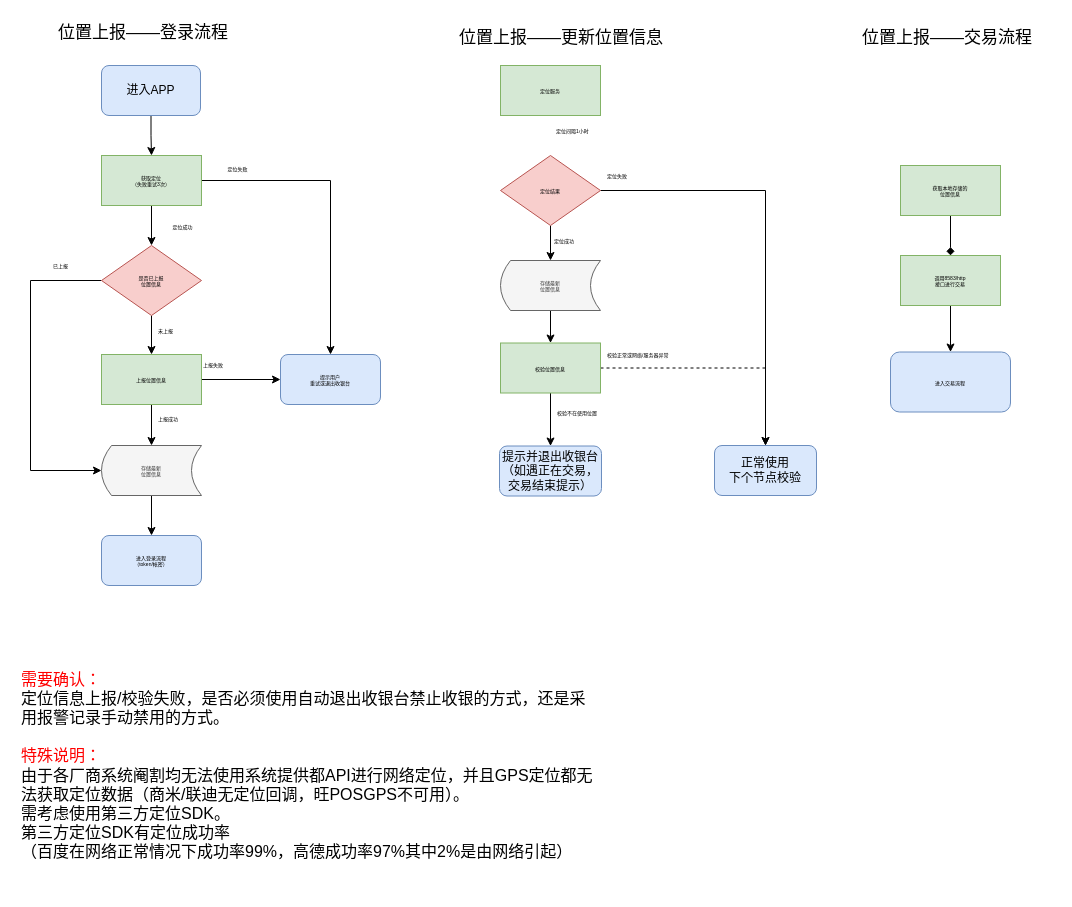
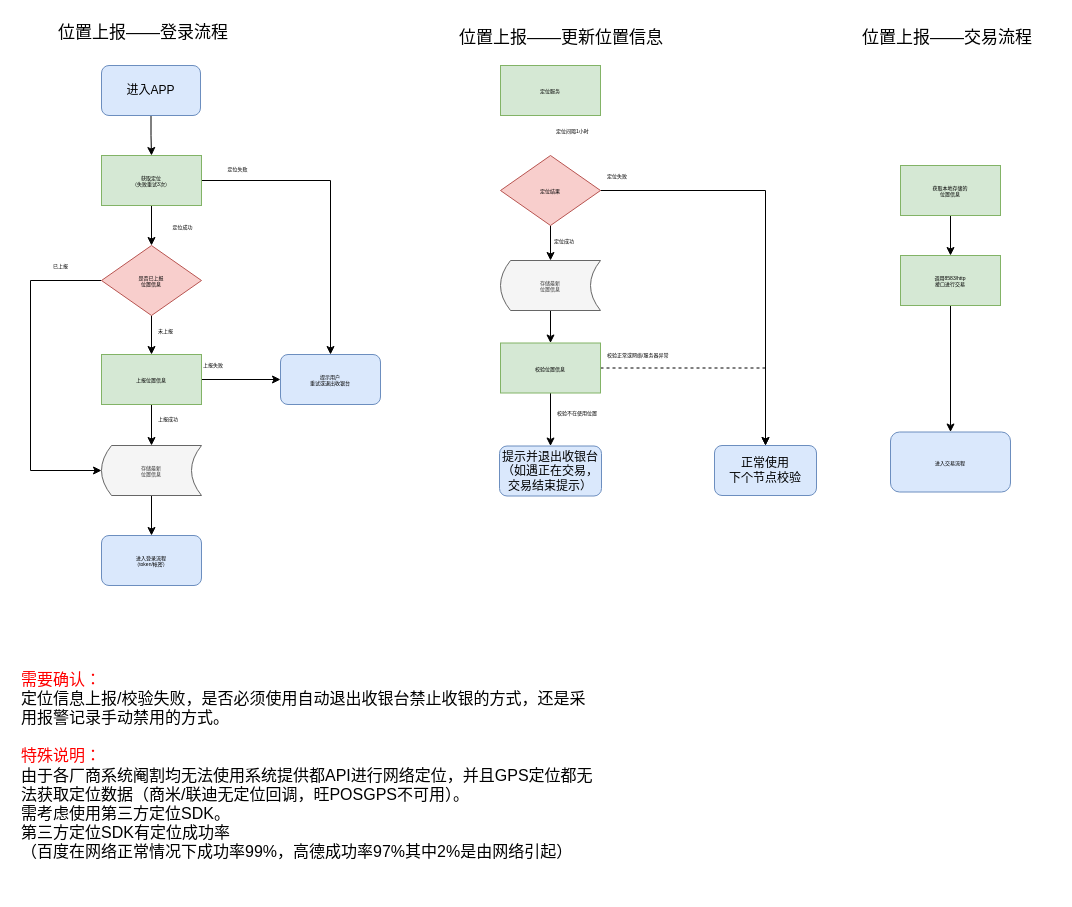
edge "获取本地存储的 位置信息" -> "调用8583/http 接口进行交易": arrowhead diamond -> classic
node "进入交易流程": moved (951, 382) -> (951, 462)
